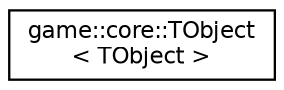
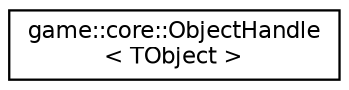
node "game::core::TObject < TObject >": label "game::core::TObject < TObject >" -> "game::core::ObjectHandle < TObject >"
